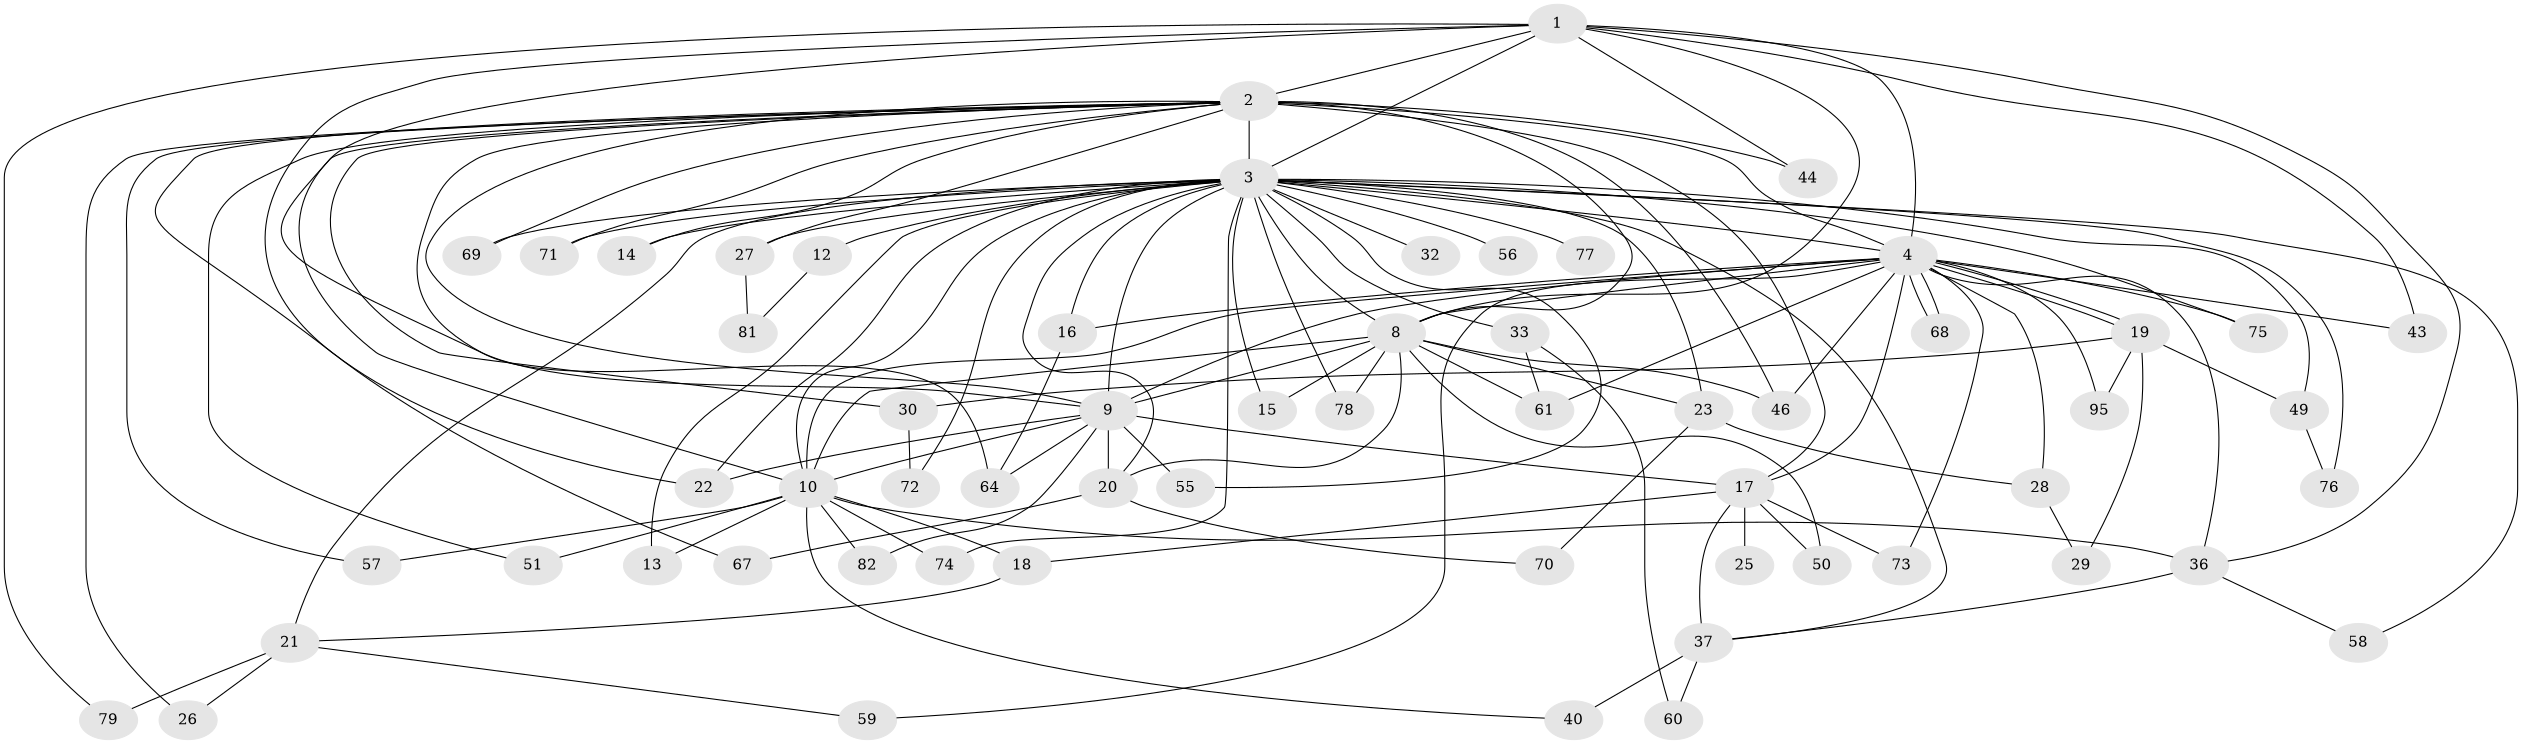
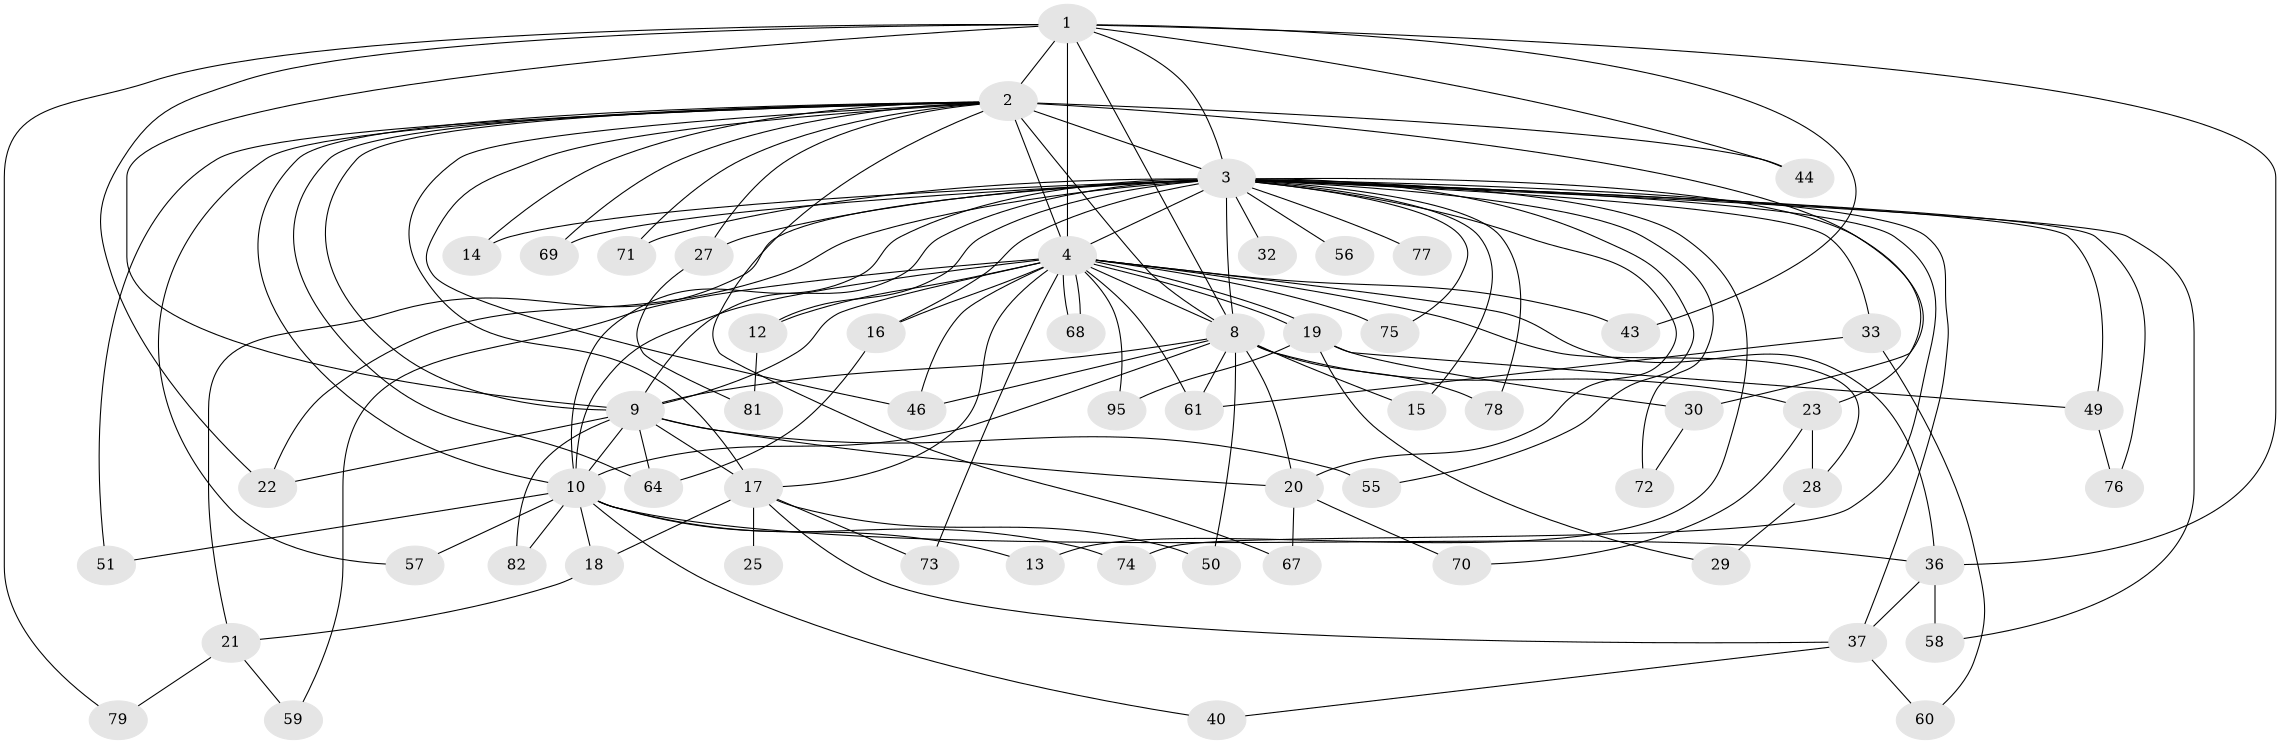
edge "4" -- "12": added
node "26": removed
